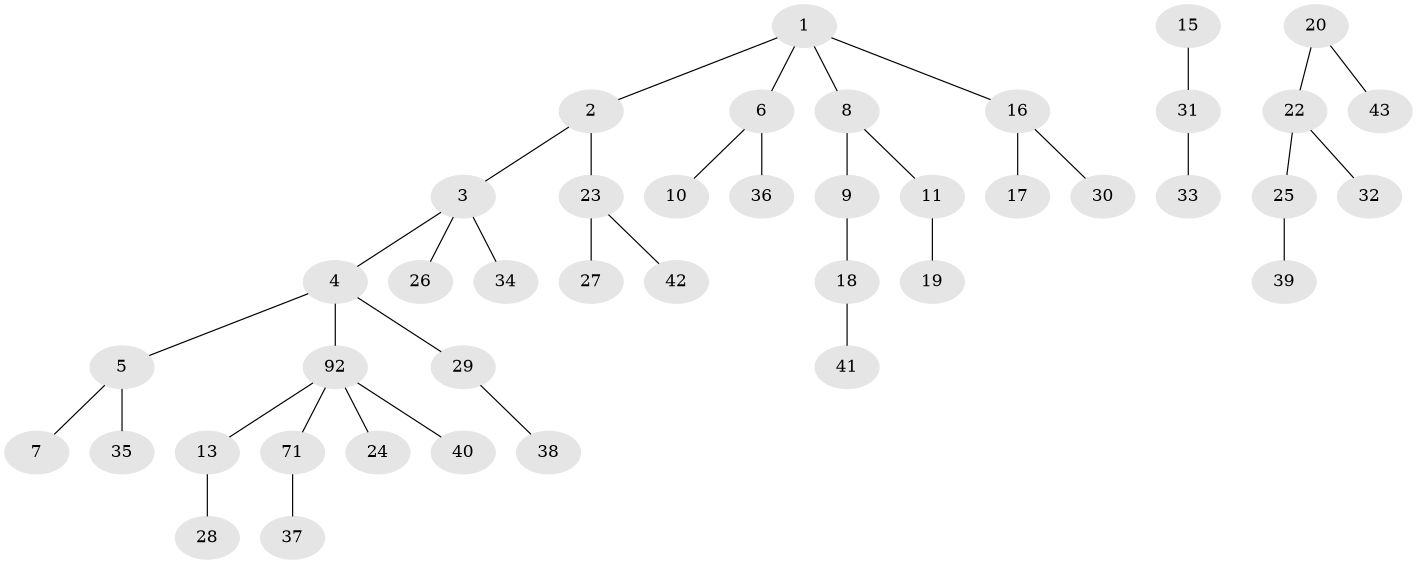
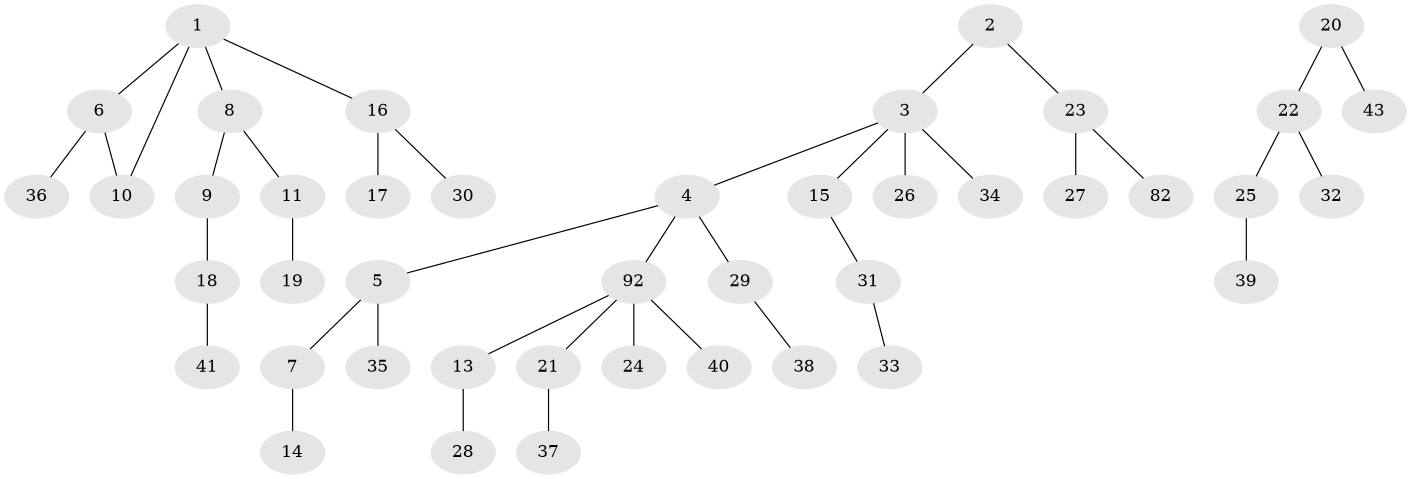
edge "1" -- "2": now "1" -- "10"
edge "3" -- "15": added
node "42": label "42" -> "82"
node "71": label "71" -> "21"
node "14": added
